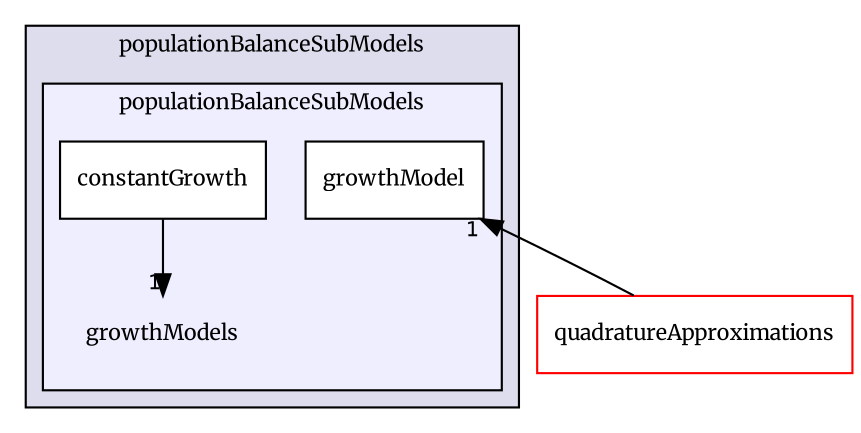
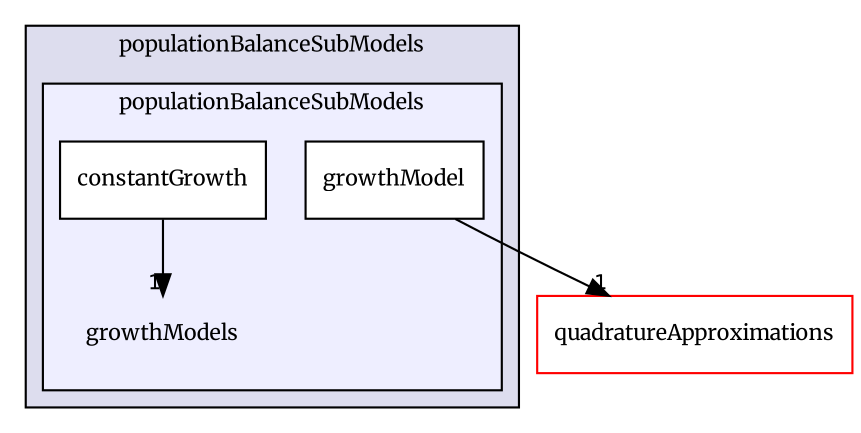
edge "quadratureApproximations" -> "growthModel": reversed
